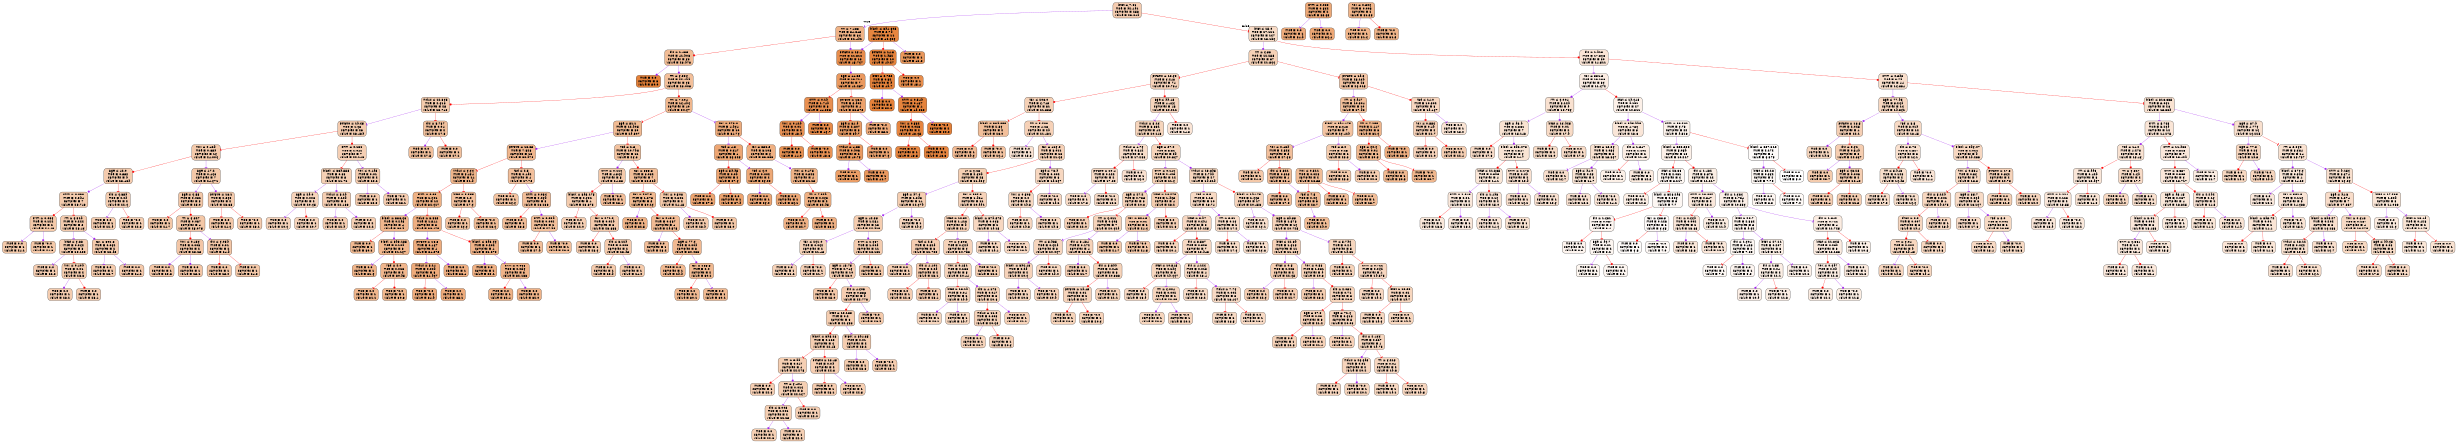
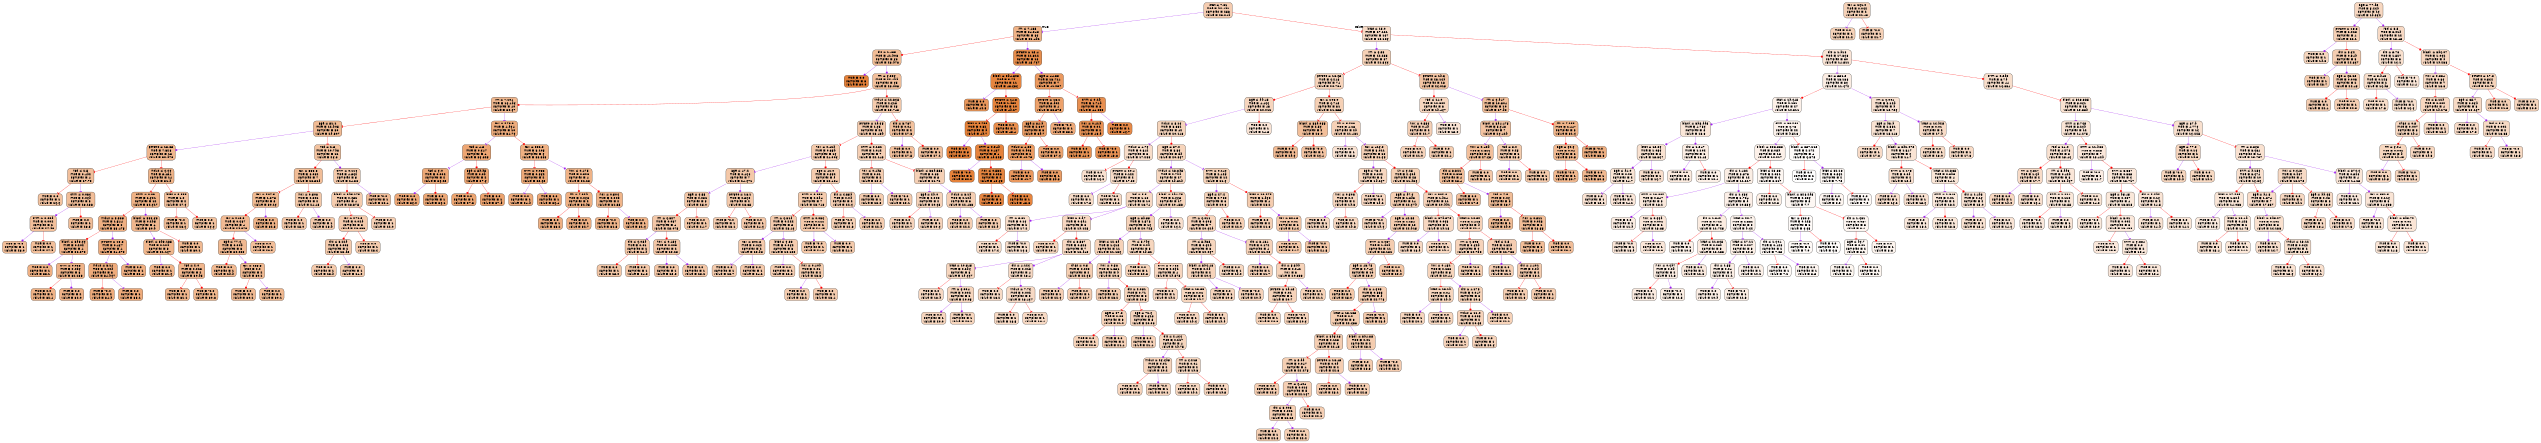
edge "black ≤ 394.805" -> "ptratio ≤ 15.4": reversed
edge "crim ≤ 0.593" -> "age ≤ 77.95": removed
edge "crim ≤ 0.19" -> "nox ≤ 0.419": color purple -> red
edge "rad ≤ 3.5" -> "black ≤ 396.07": color purple -> red
edge "crim ≤ 0.132" -> "nox ≤ 0.495": color purple -> red
edge "tax ≤ 352.5" -> "crim ≤ 0.085": added
node "age ≤ 42.0": text "value = 23.489" -> "value = 23.484"
edge "nox ≤ 0.475" -> "nox ≤ 0.506": added
edge "nox ≤ 0.511" -> "rad ≤ 7.5": reversed
edge "nox ≤ 0.534" -> "age ≤ 85.7": now "ptratio ≤ 17.5" -> "age ≤ 85.7"
edge "age ≤ 94.3" -> "nox ≤ 0.648": reversed
edge "age ≤ 42.35" -> "tax ≤ 261.0": removed
edge "lstat ≤ 10.52" -> "rm ≤ 6.303": color purple -> red
node "tax ≤ 285.5": text "mse = 0.0" -> "lstat = 0.0"
node "dis ≤ 5.399": text "samples = 3" -> "nox = 3"
